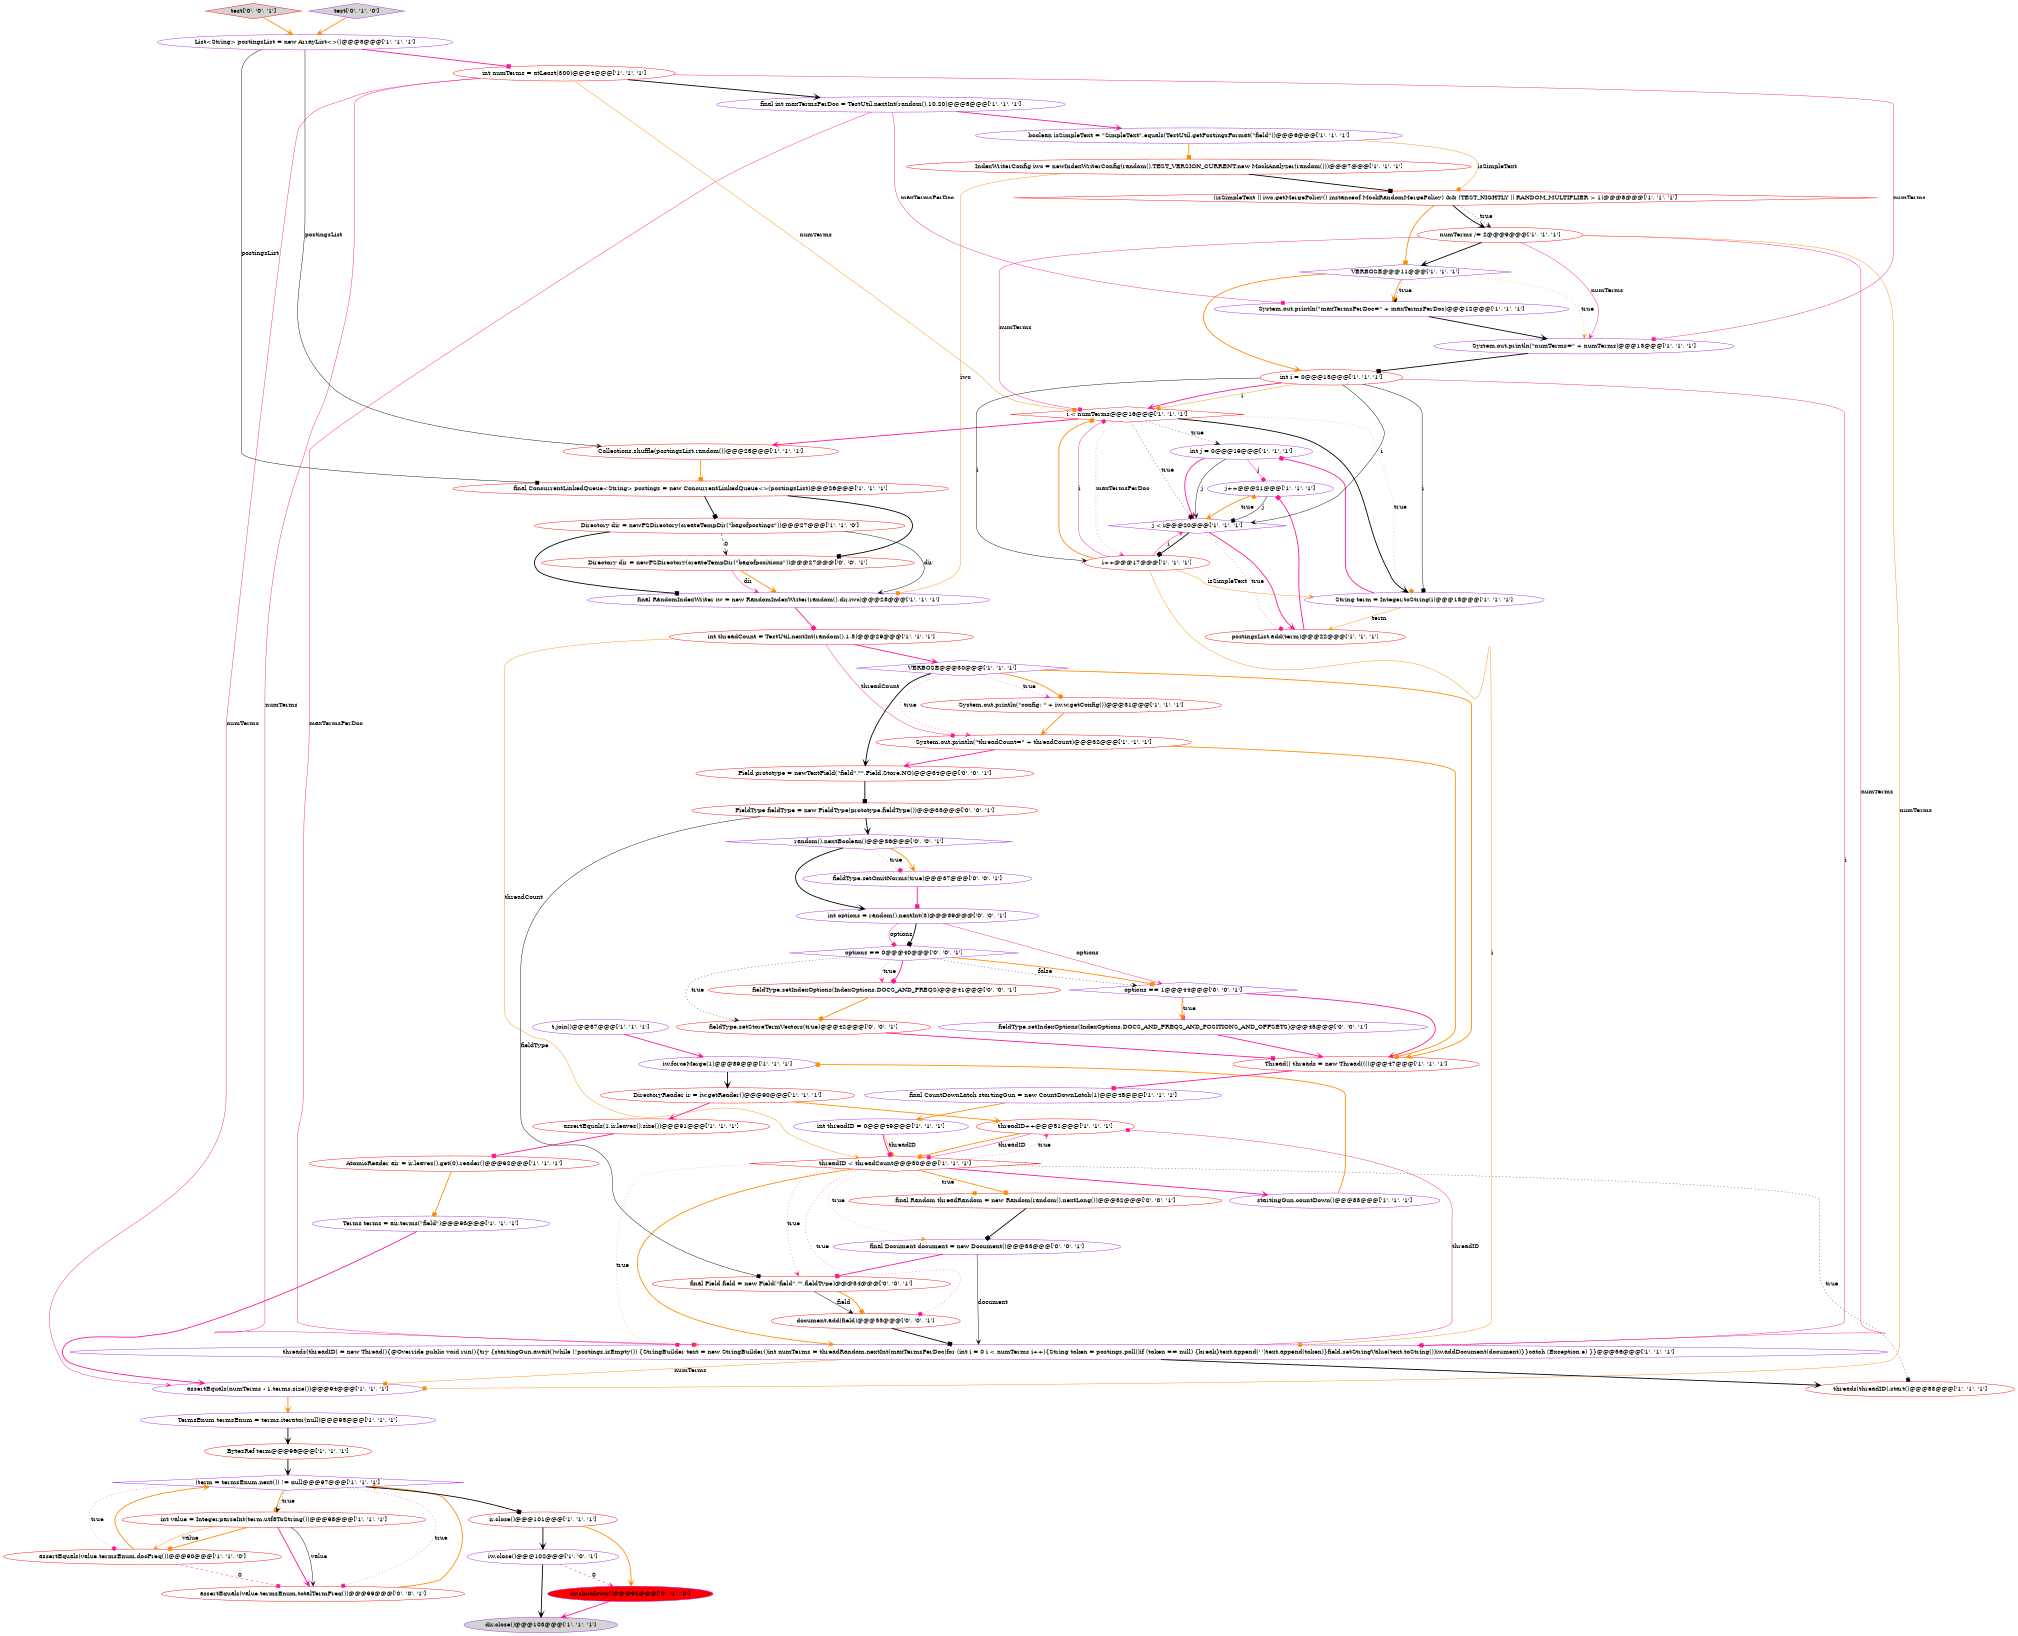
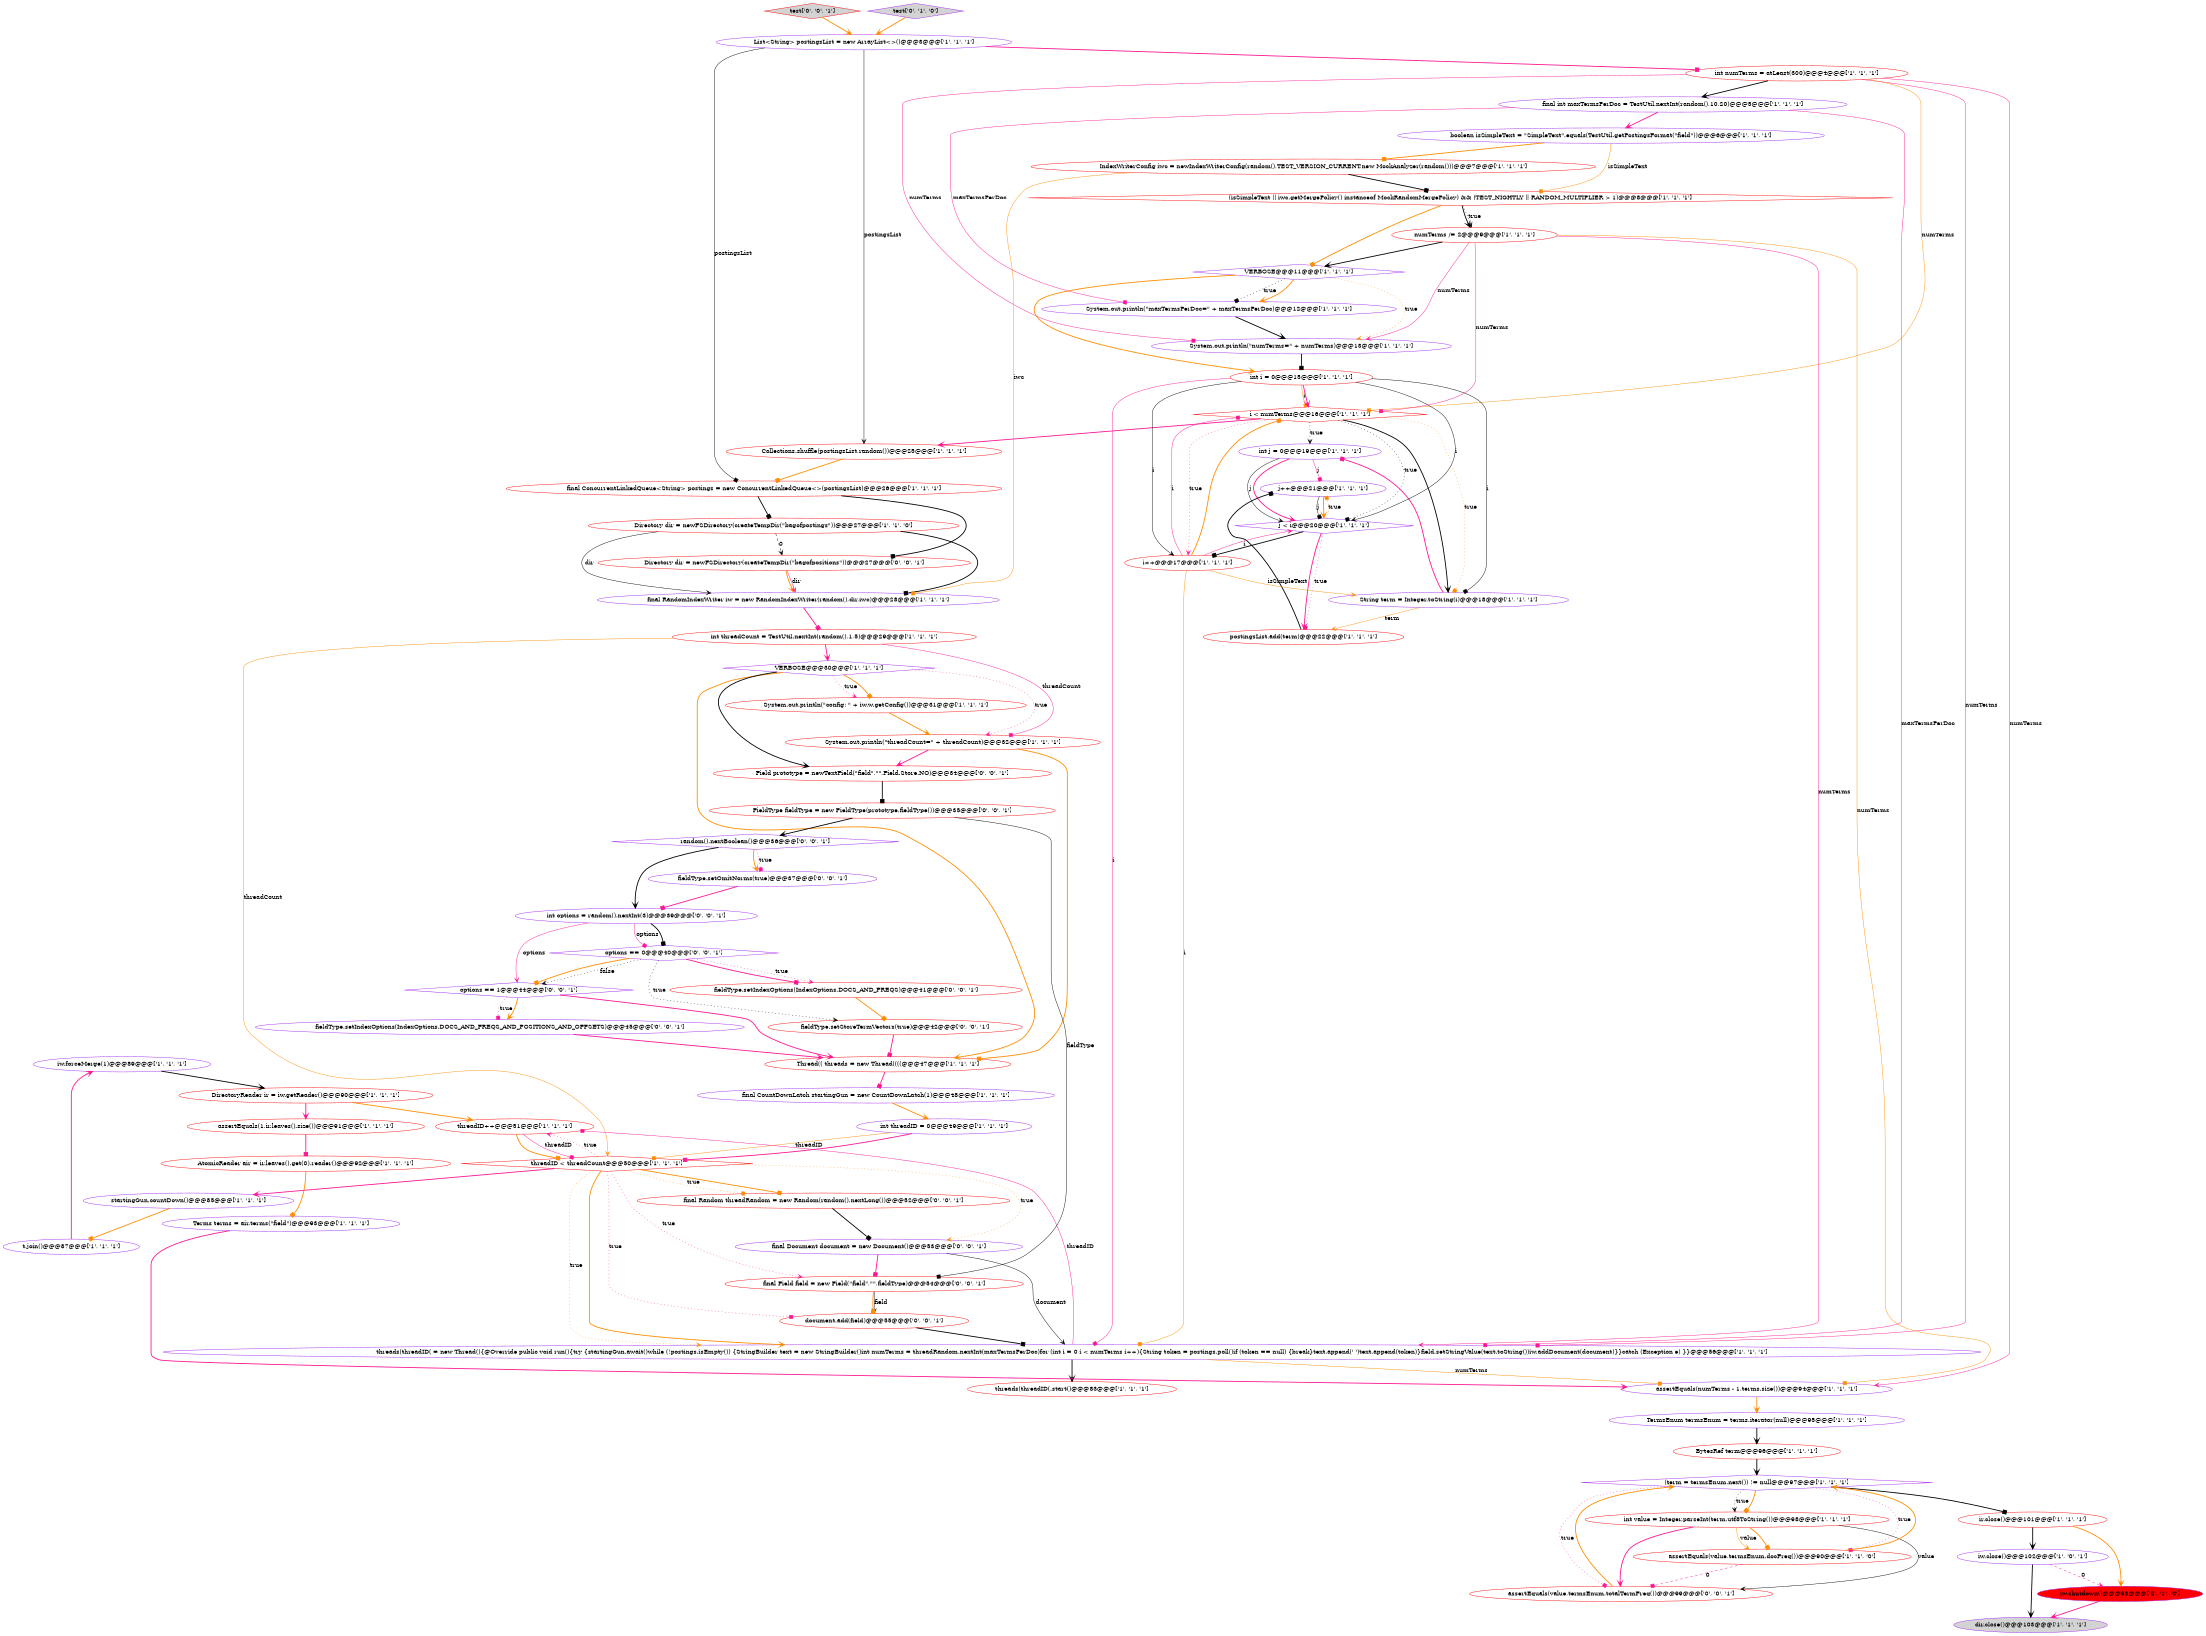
edge "i < numTerms@@@16@@@['1', '1', '1']" -> "i++@@@17@@@['1', '1', '1']": label "maxTermsPerDoc" -> "true"
edge "postingsList.add(term)@@@22@@@['1', '1', '1']" -> "j++@@@21@@@['1', '1', '1']": color deeppink -> black
edge "startingGun.countDown()@@@85@@@['1', '1', '1']" -> "iw.forceMerge(1)@@@89@@@['1', '1', '1']": now "startingGun.countDown()@@@85@@@['1', '1', '1']" -> "t.join()@@@87@@@['1', '1', '1']"
edge "threadID < threadCount@@@50@@@['1', '1', '1']" -> "threads(threadID(.start()@@@83@@@['1', '1', '1']": removed, label "true"
